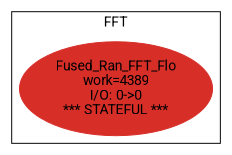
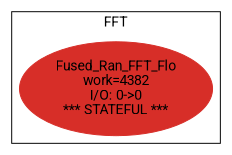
node "Fused_Ran_FFT_Flo work=4389 I/O: 0->0 *** STATEFUL ***": label "Fused_Ran_FFT_Flo work=4389 I/O: 0->0 *** STATEFUL ***" -> "Fused_Ran_FFT_Flo work=4382 I/O: 0->0 *** STATEFUL ***"
